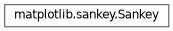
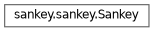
node "matplotlib.sankey.Sankey": label "matplotlib.sankey.Sankey" -> "sankey.sankey.Sankey"
